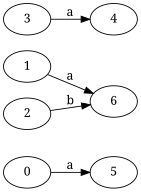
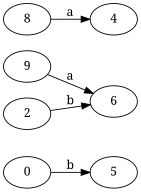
node "3": label "3" -> "8"
node "1": label "1" -> "9"
edge "0" -> "5": label "a" -> "b"
